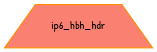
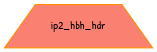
node "ip6_hbh_hdr": label "ip6_hbh_hdr" -> "ip2_hbh_hdr"
